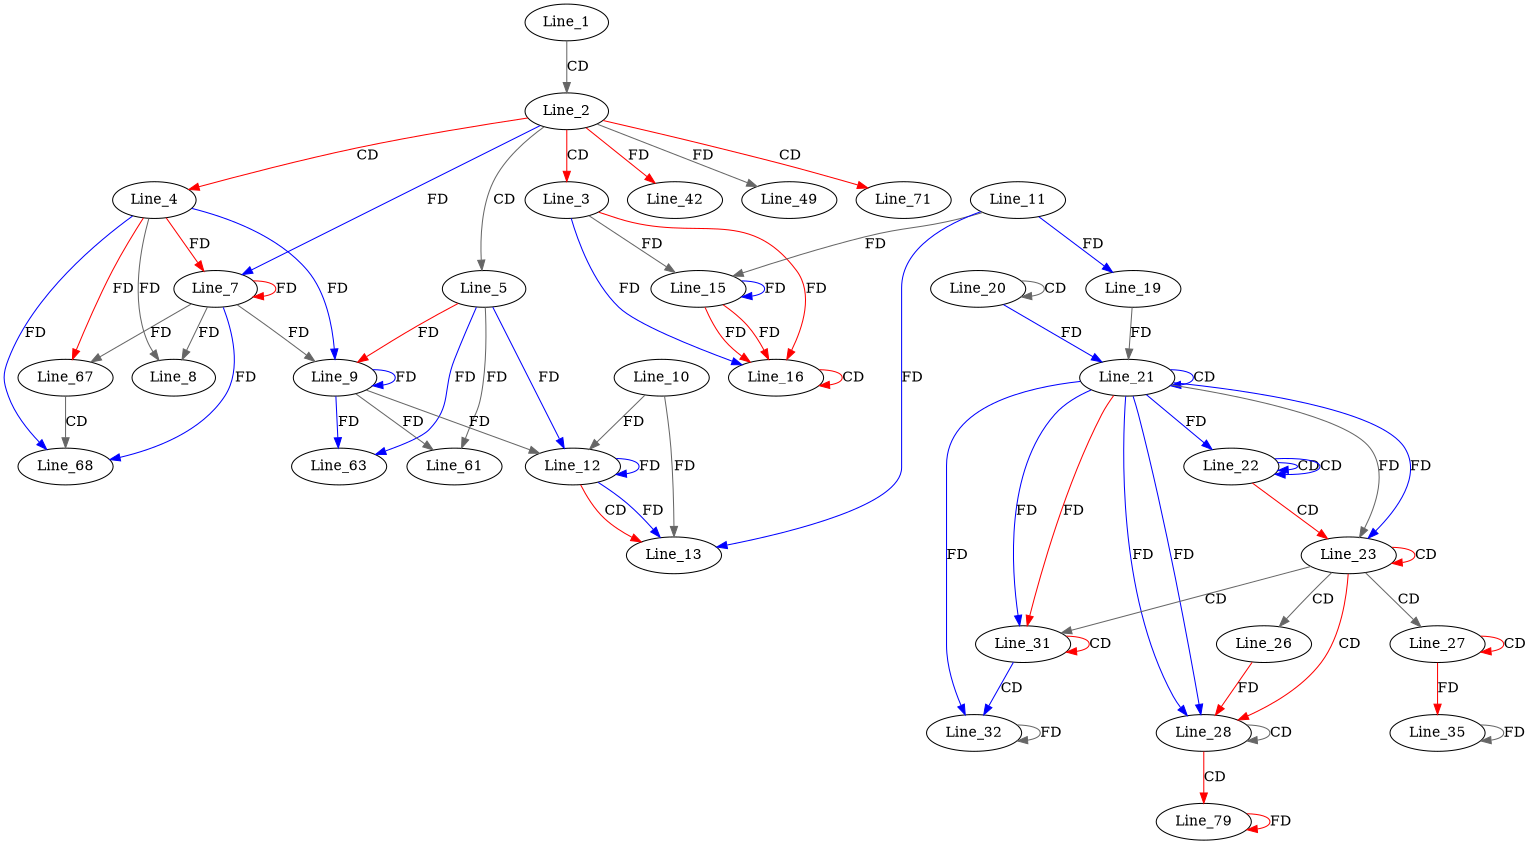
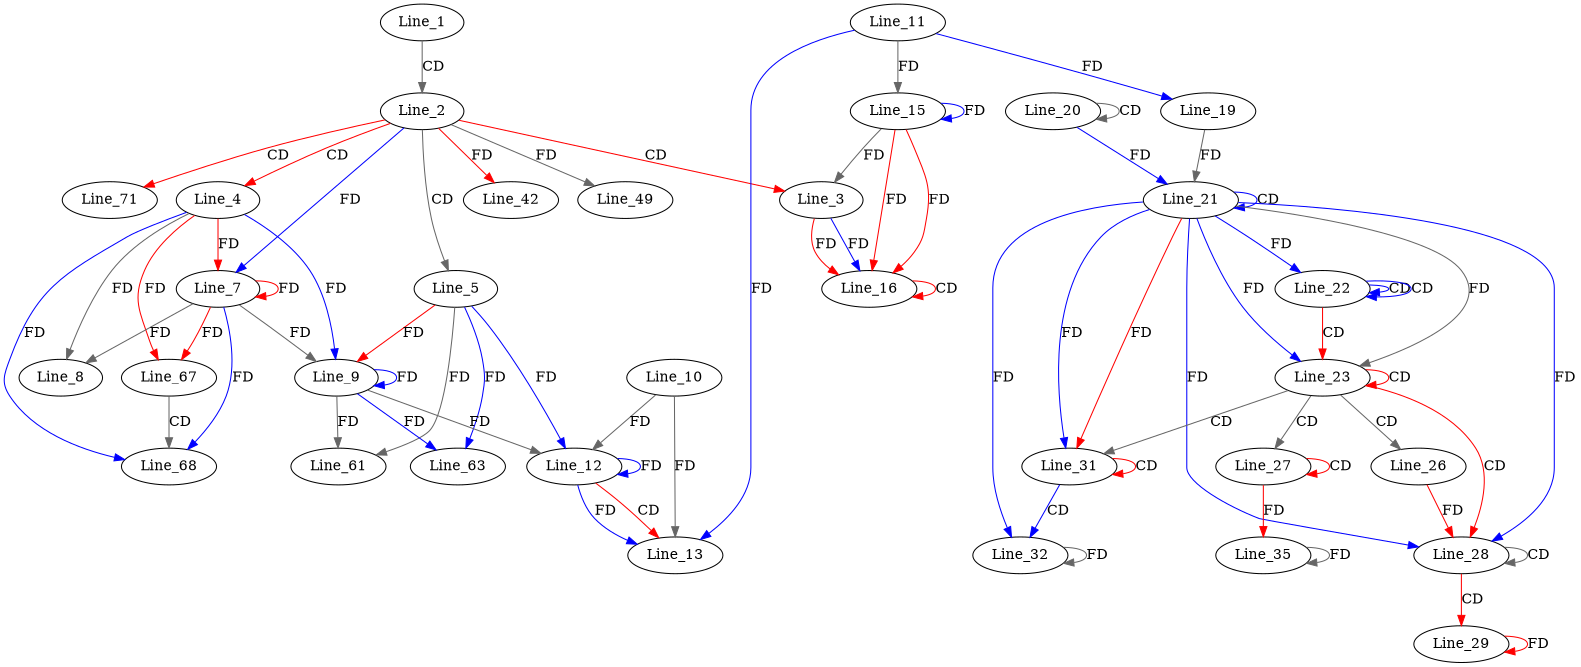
edge "Line_3" -> "Line_15": reversed
edge "Line_7" -> "Line_67": color gray40 -> red
node "Line_79": label "Line_79" -> "Line_29"
